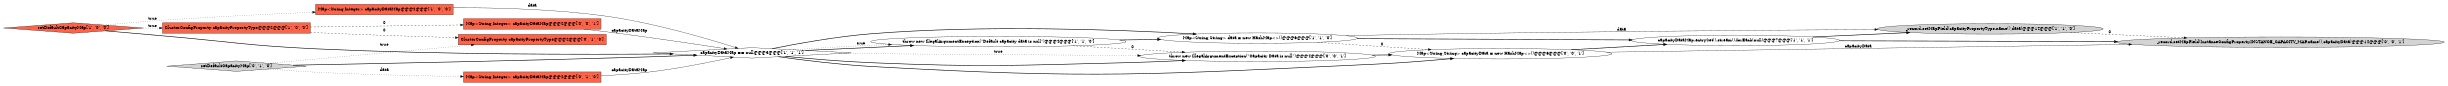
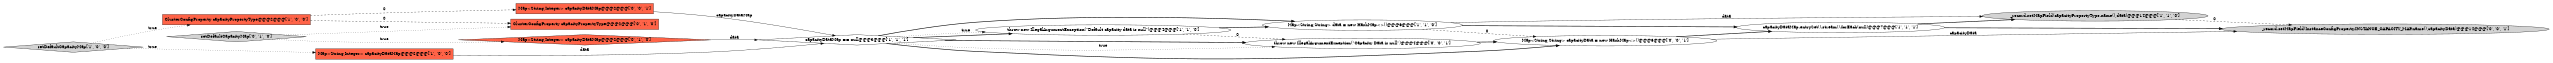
node "setDefaultCapacityMap['1', '0', '0']": fillcolor tomato -> lightgray
edge "setDefaultCapacityMap['1', '0', '0']" -> "capacityDataMap == null@@@3@@@['1', '1', '1']": removed
edge "setDefaultCapacityMap['0', '1', '0']" -> "capacityDataMap == null@@@3@@@['1', '1', '1']": removed
edge "setDefaultCapacityMap['0', '1', '0']" -> "Map<String,Integer> capacityDataMap@@@2@@@['0', '1', '0']": label "data" -> "true"
edge "Map<String,Integer> capacityDataMap@@@2@@@['0', '1', '0']" -> "capacityDataMap == null@@@3@@@['1', '1', '1']": label "capacityDataMap" -> "data"
node "Map<String,Integer> capacityDataMap@@@2@@@['0', '1', '0']": shape box -> diamond
